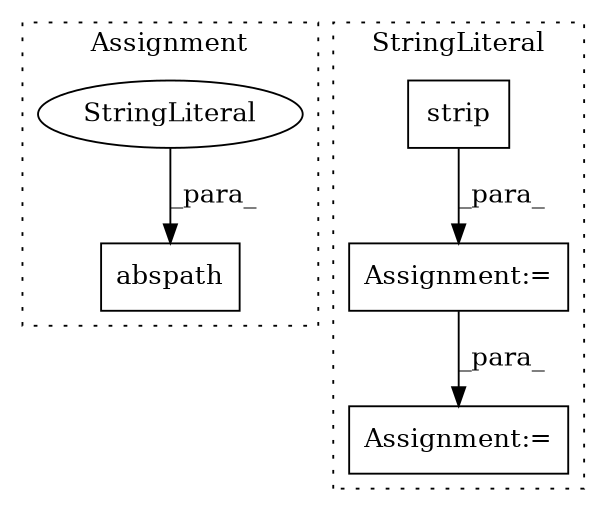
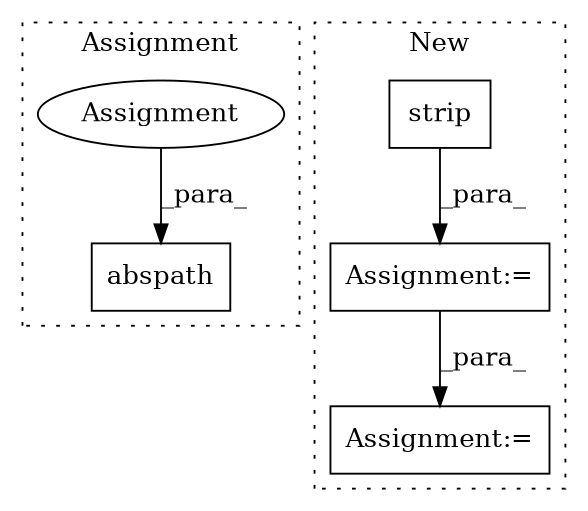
cluster "StringLiteral": label "StringLiteral" -> "New"
node "StringLiteral": label "StringLiteral" -> "Assignment"
